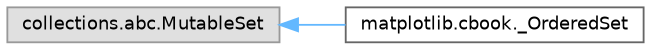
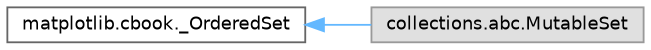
edge "matplotlib.cbook._OrderedSet" -> "collections.abc.MutableSet": reversed
